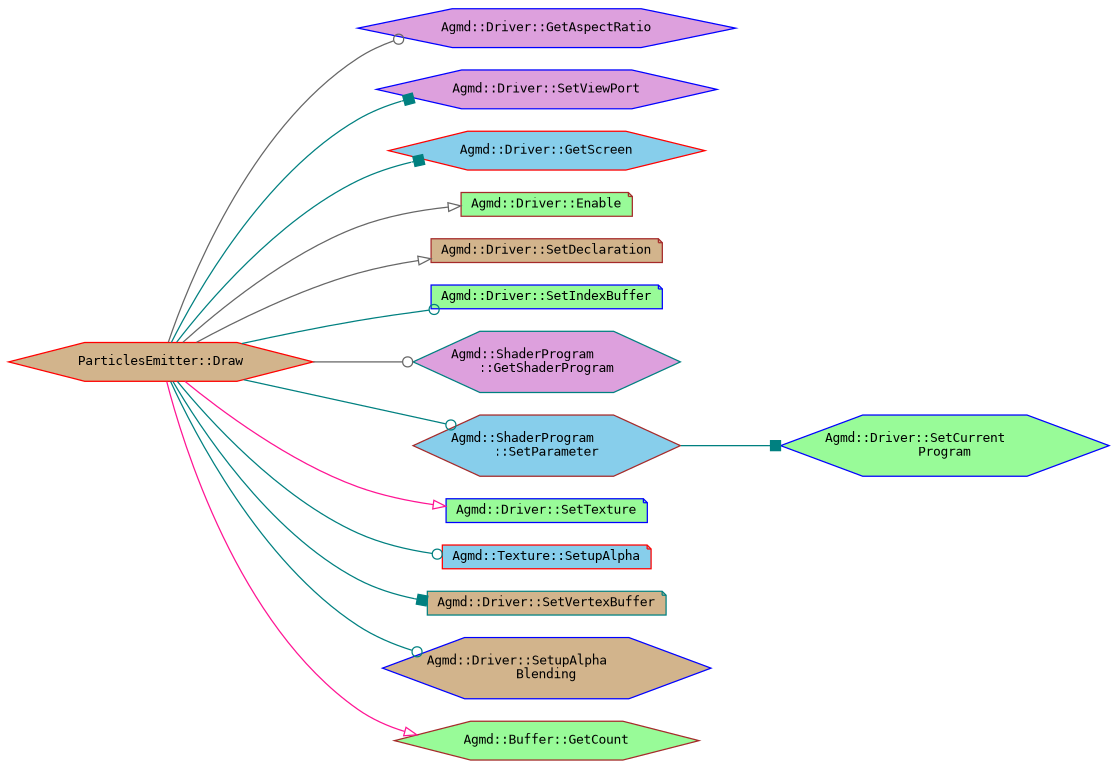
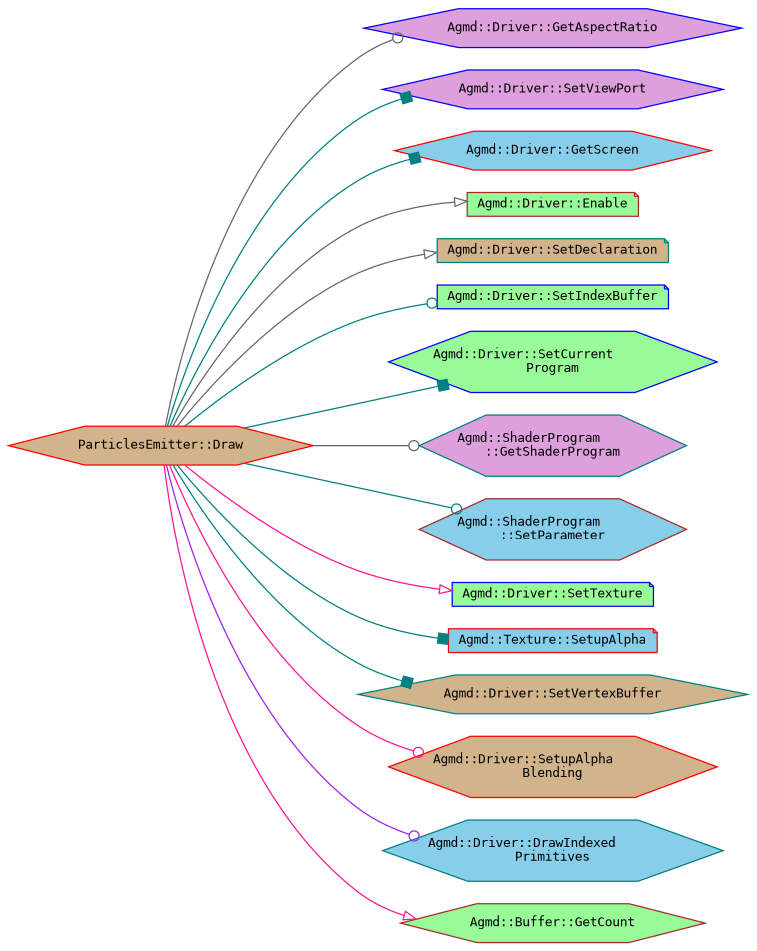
node "Agmd::Driver::SetDeclaration": color brown -> teal
edge "Agmd::ShaderProgram ::SetParameter" -> "Agmd::Driver::SetCurrent Program": now "ParticlesEmitter::Draw" -> "Agmd::Driver::SetCurrent Program"
edge "ParticlesEmitter::Draw" -> "Agmd::Texture::SetupAlpha": arrowhead odot -> box
edge "ParticlesEmitter::Draw" -> "Agmd::Driver::SetupAlpha Blending": color teal -> deeppink
node "Agmd::Driver::SetVertexBuffer": shape note -> hexagon
node "Agmd::Driver::SetupAlpha Blending": color blue -> red
node "Agmd::Driver::DrawIndexed Primitives": added
